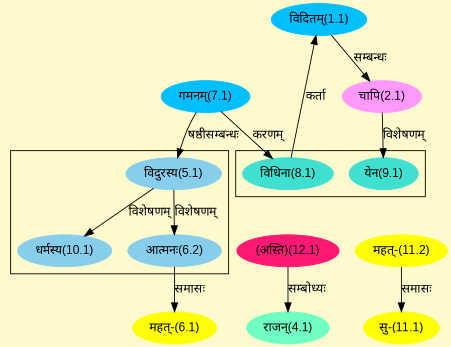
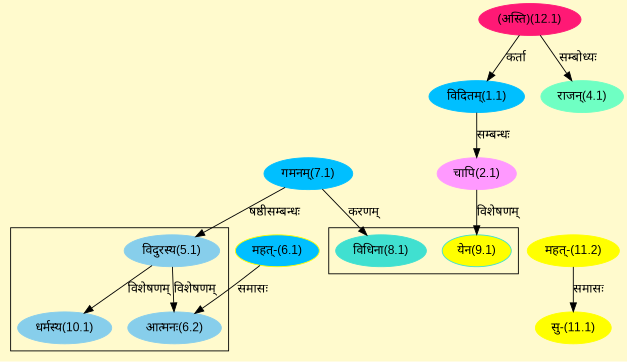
edge "विधिना(8.1)" -> "विदितम्(1.1)": now "(अस्ति)(12.1)" -> "विदितम्(1.1)"
node "येन(9.1)": fillcolor #40e0d0 -> #ffff00
edge "आत्मनः(6.2)" -> "महत्-(6.1)": reversed
node "महत्-(6.1)": fillcolor #ffff00 -> #00bfff
